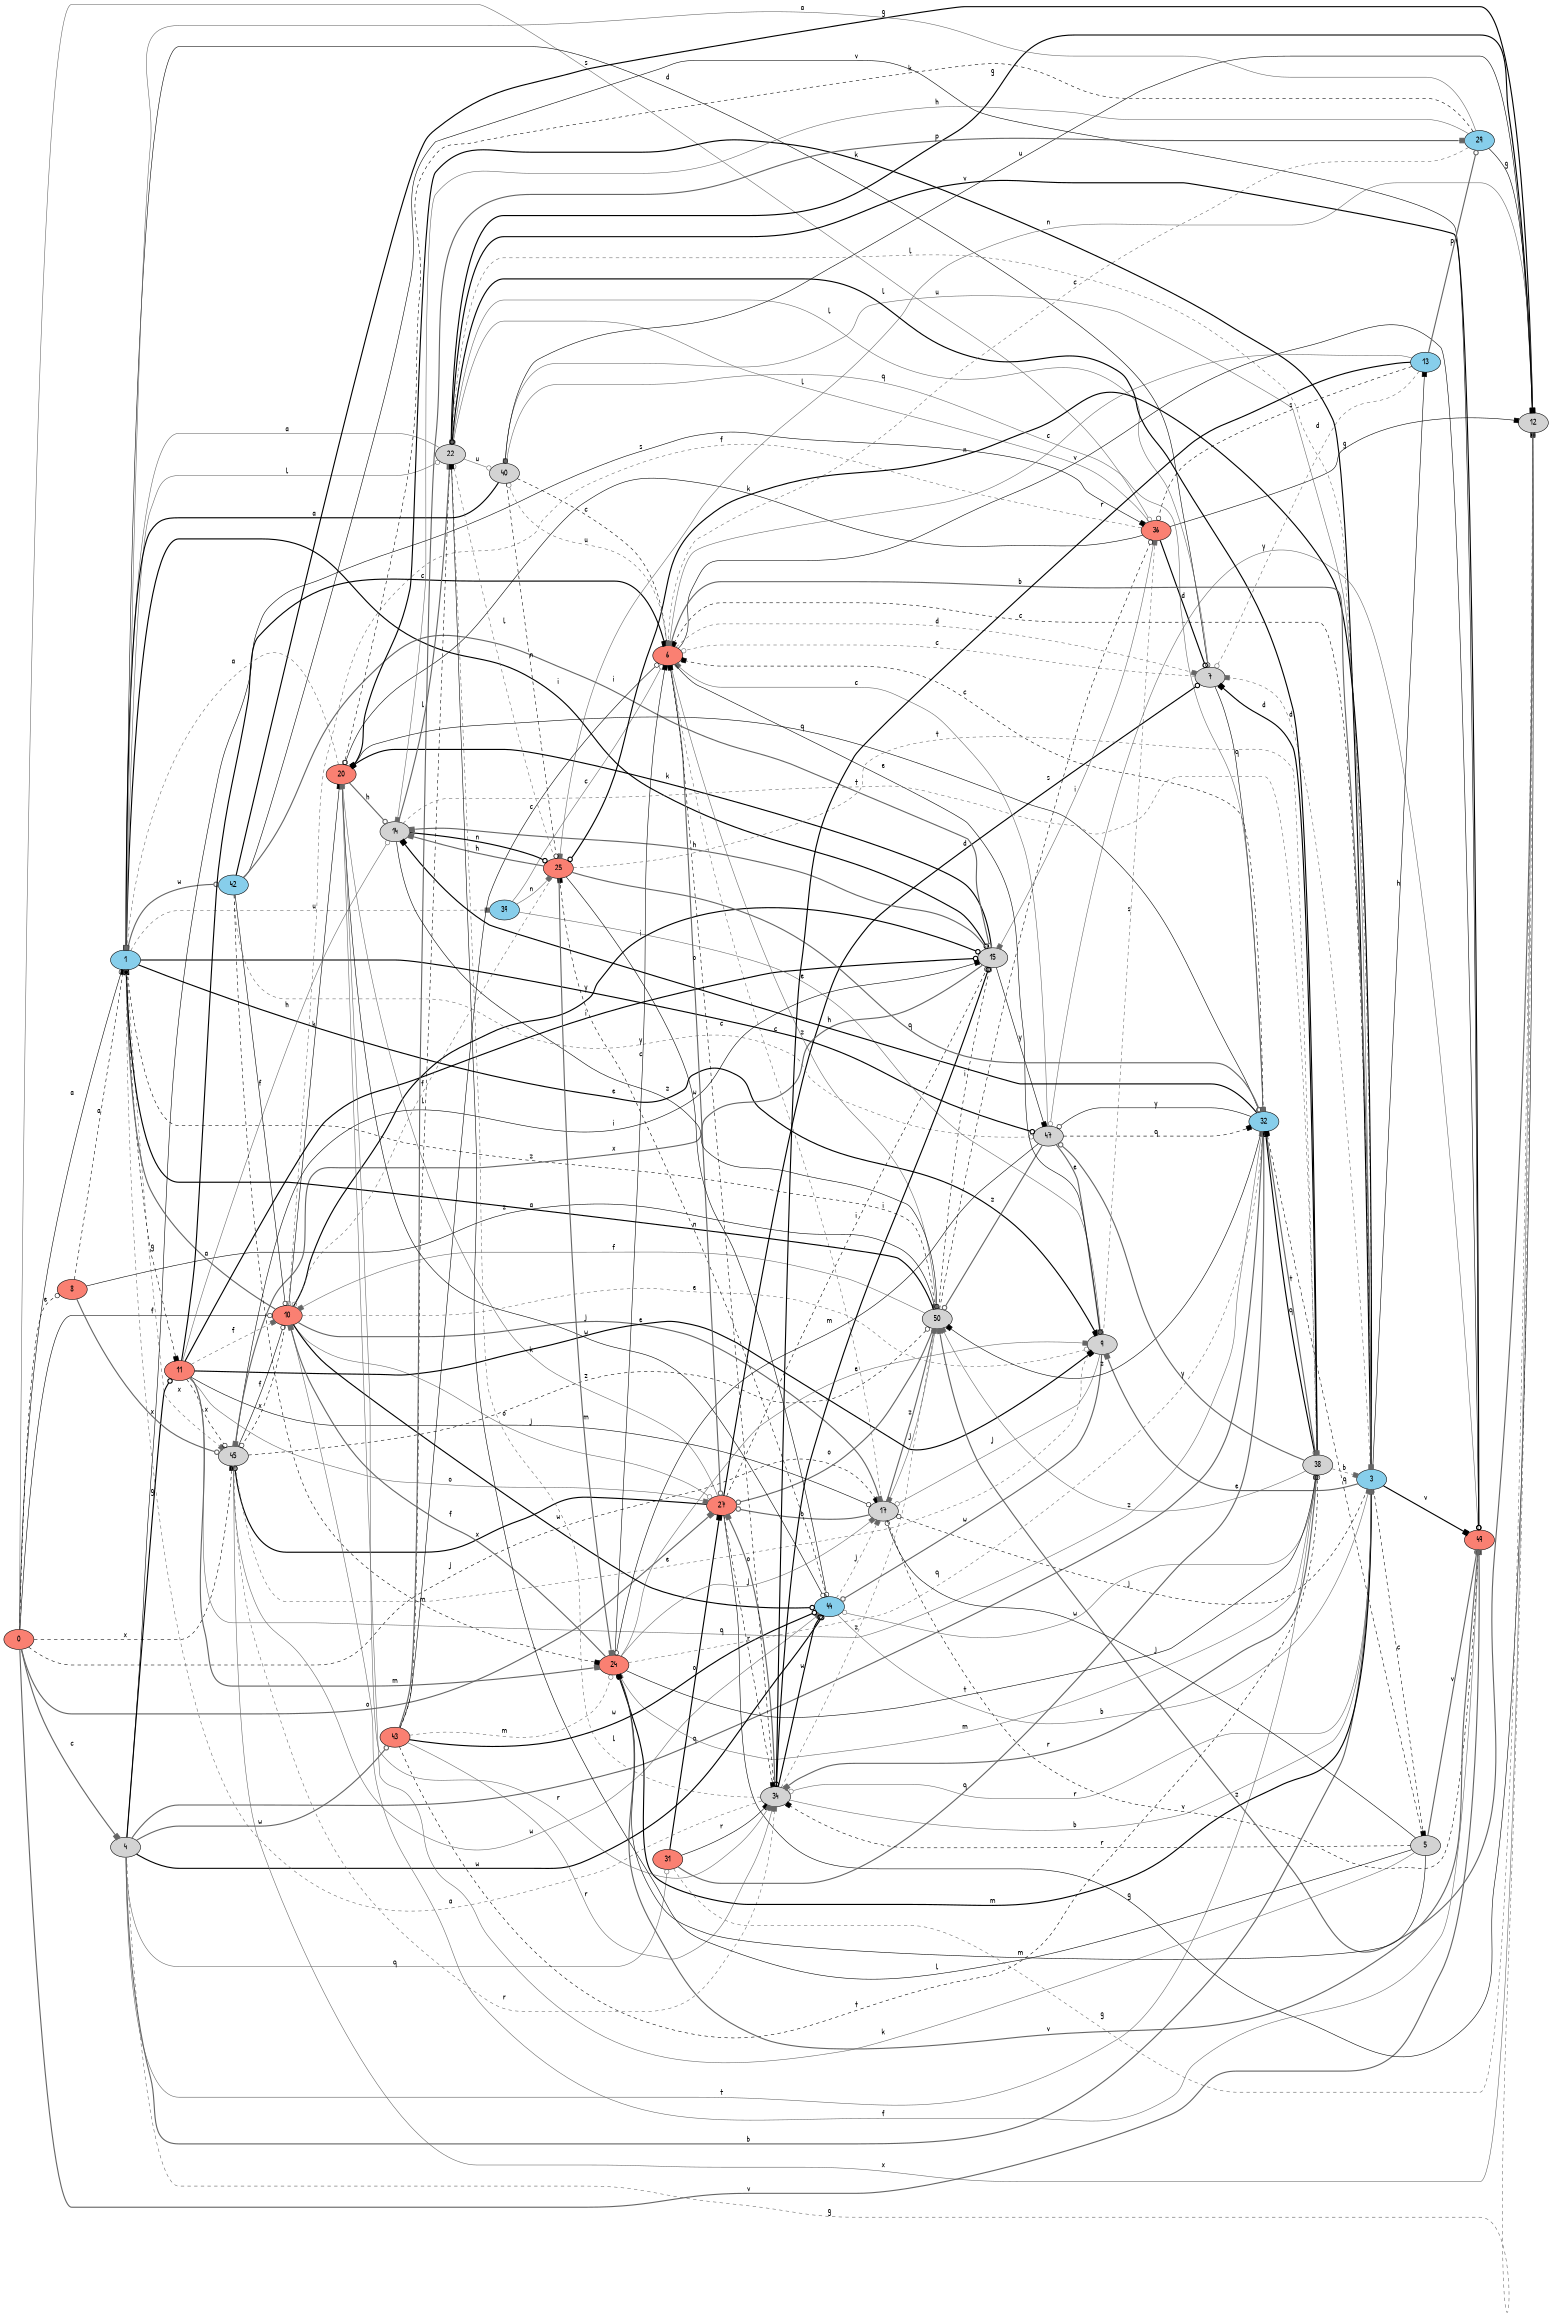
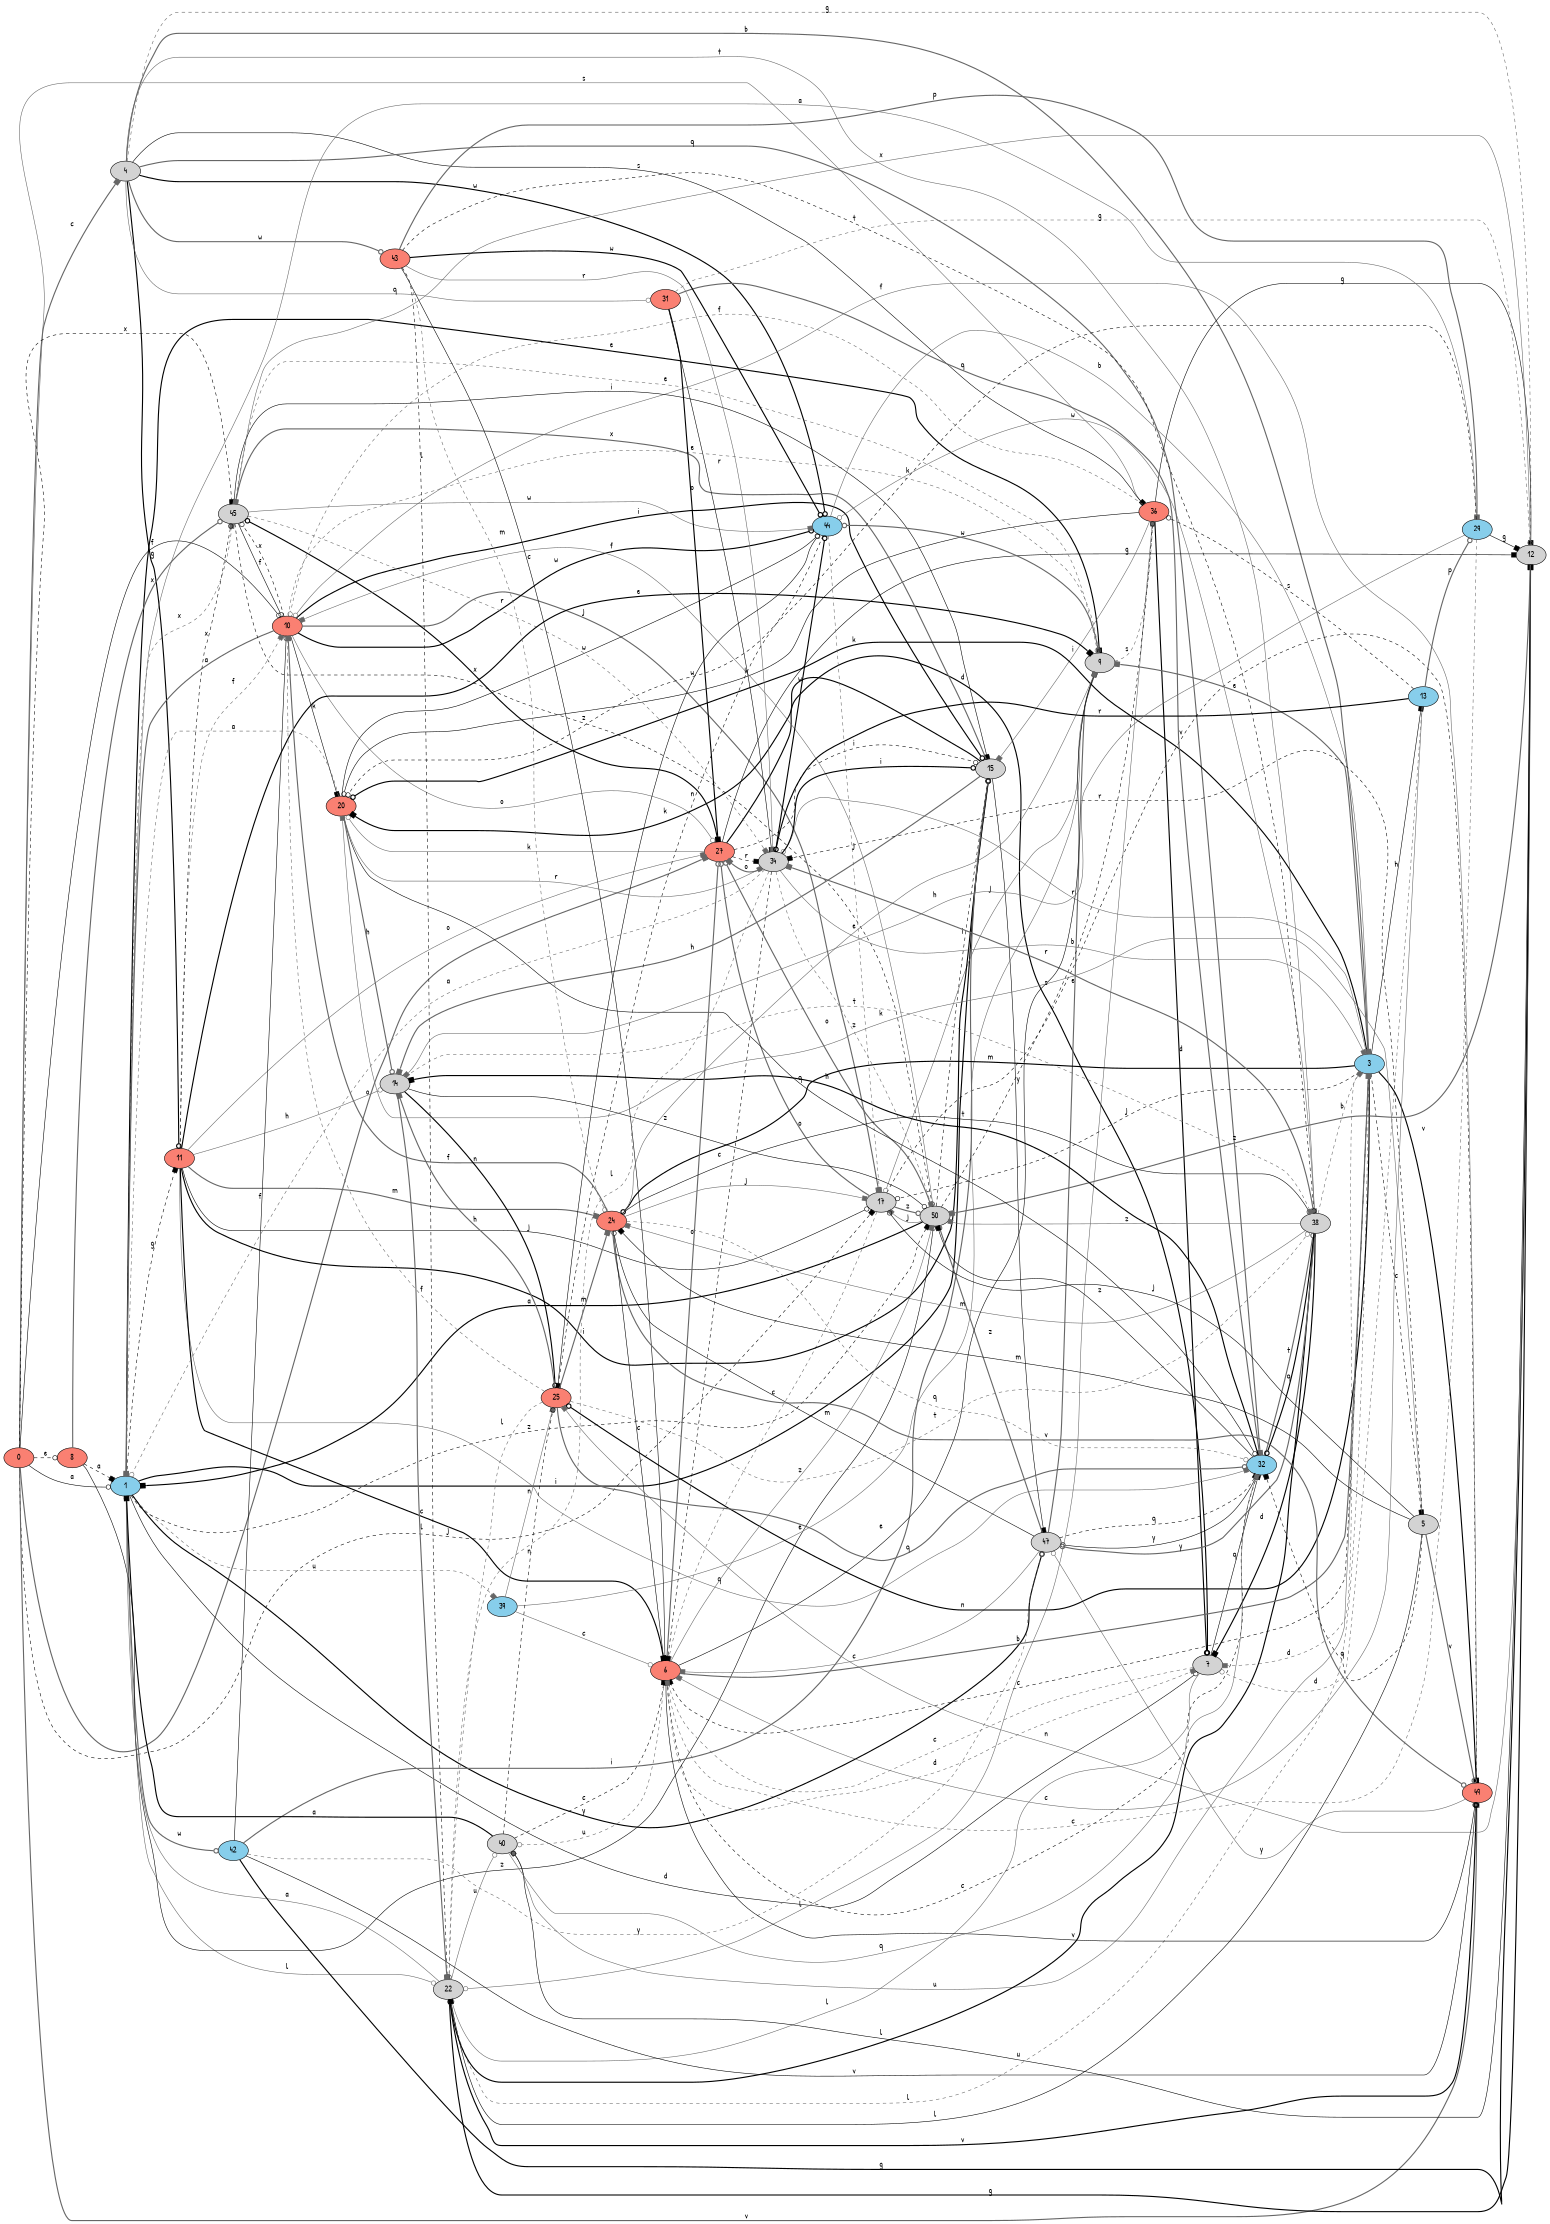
edge "38" -> "32": arrowhead box -> odot
edge "42" -> "24": removed, label "m"
